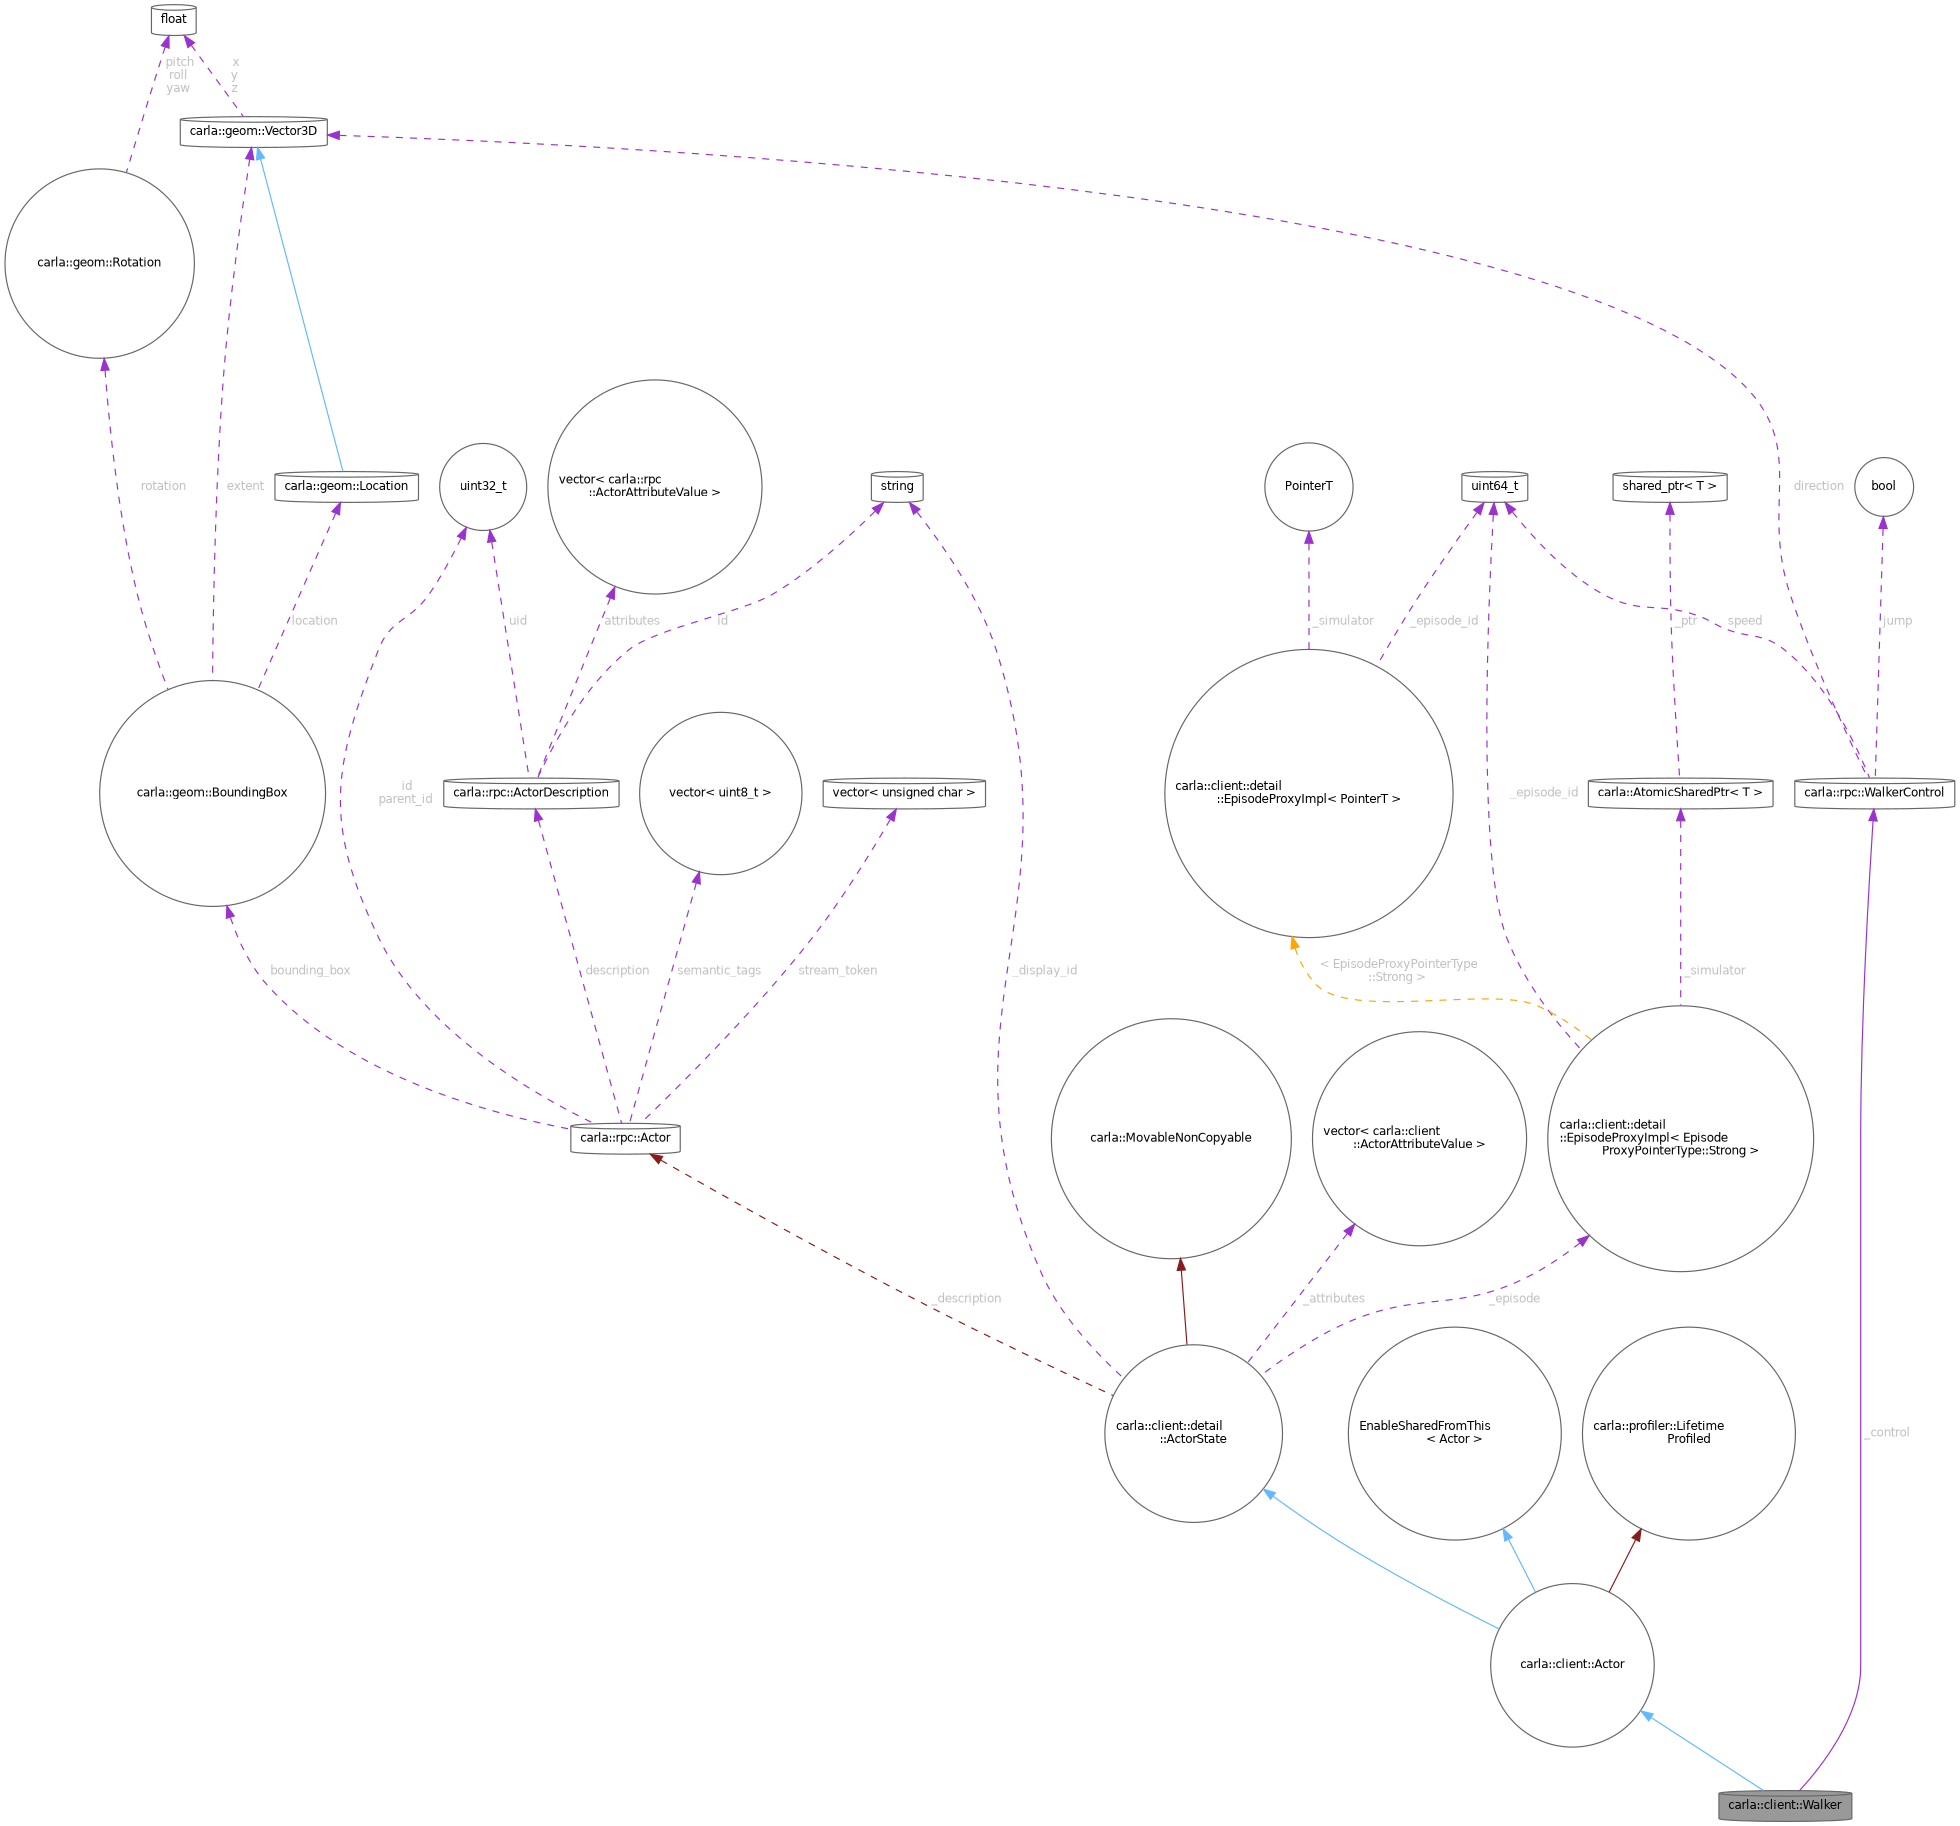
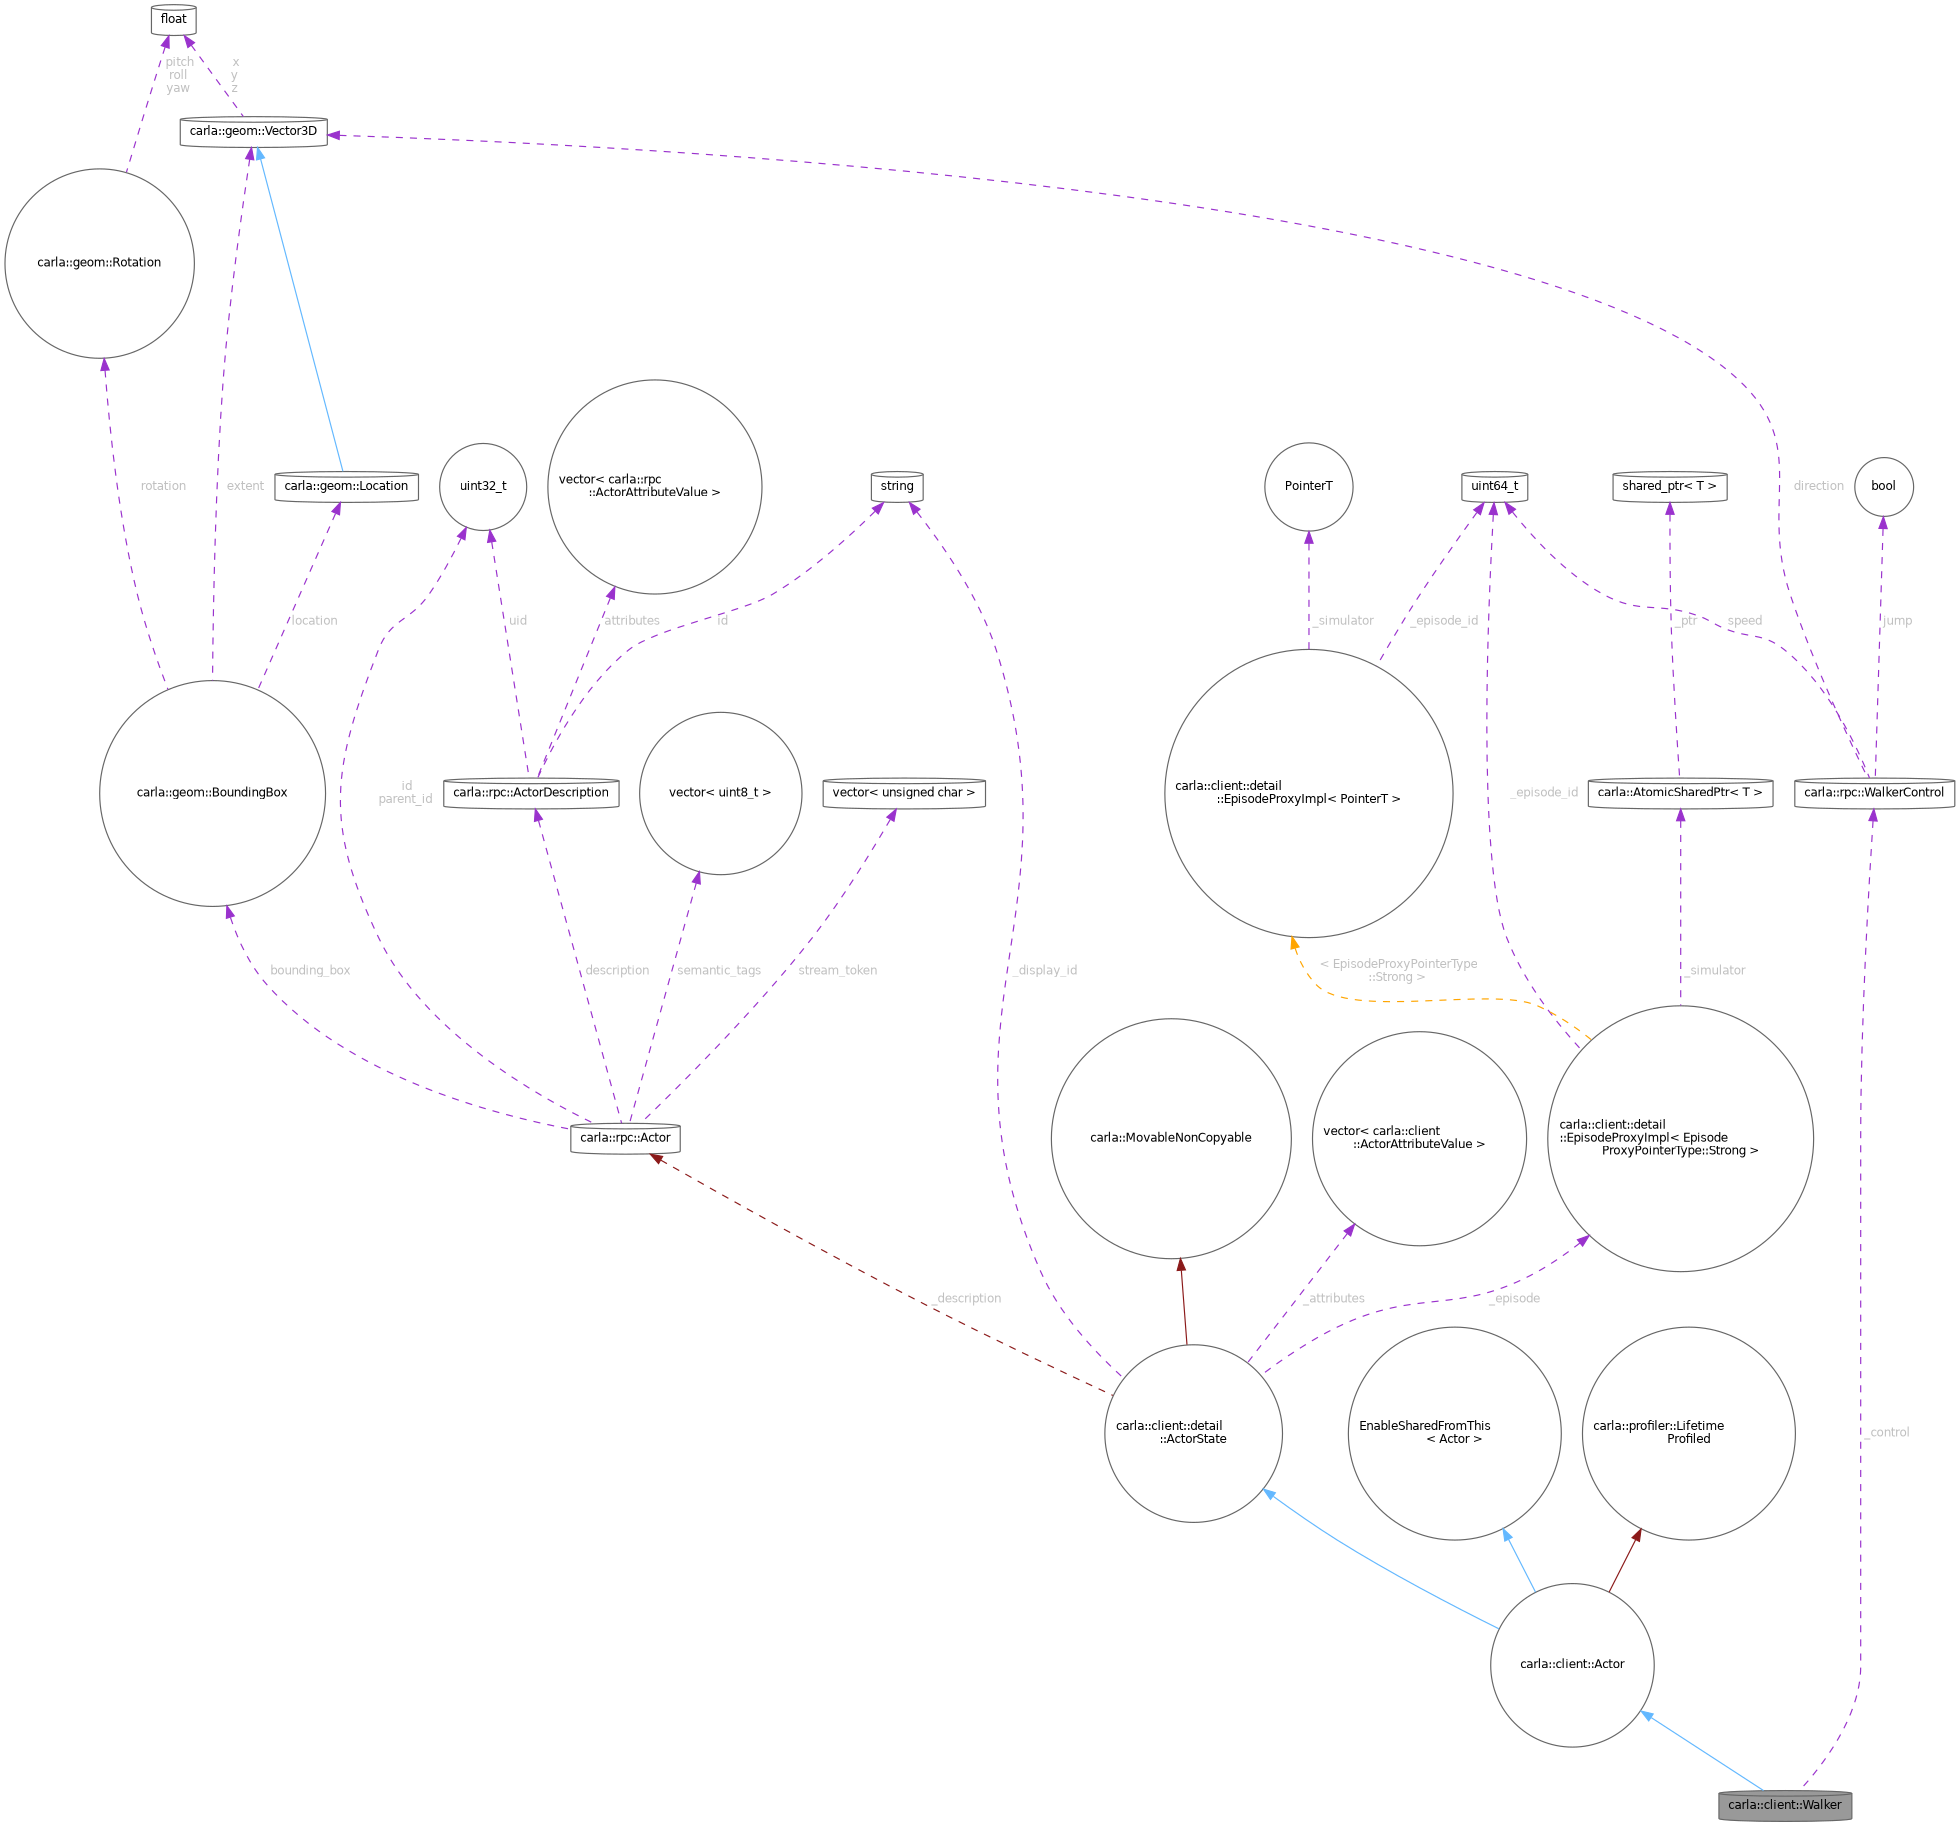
edge "carla::client::Walker" -> "carla::rpc::WalkerControl": style solid -> dashed
